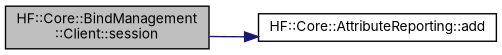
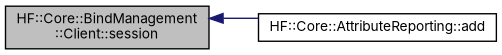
edge "HF::Core::BindManagement ::Client::session" -> "HF::Core::AttributeReporting::add": reversed
